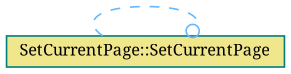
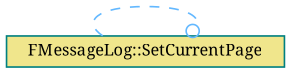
node "SetCurrentPage::SetCurrentPage": label "SetCurrentPage::SetCurrentPage" -> "FMessageLog::SetCurrentPage"
